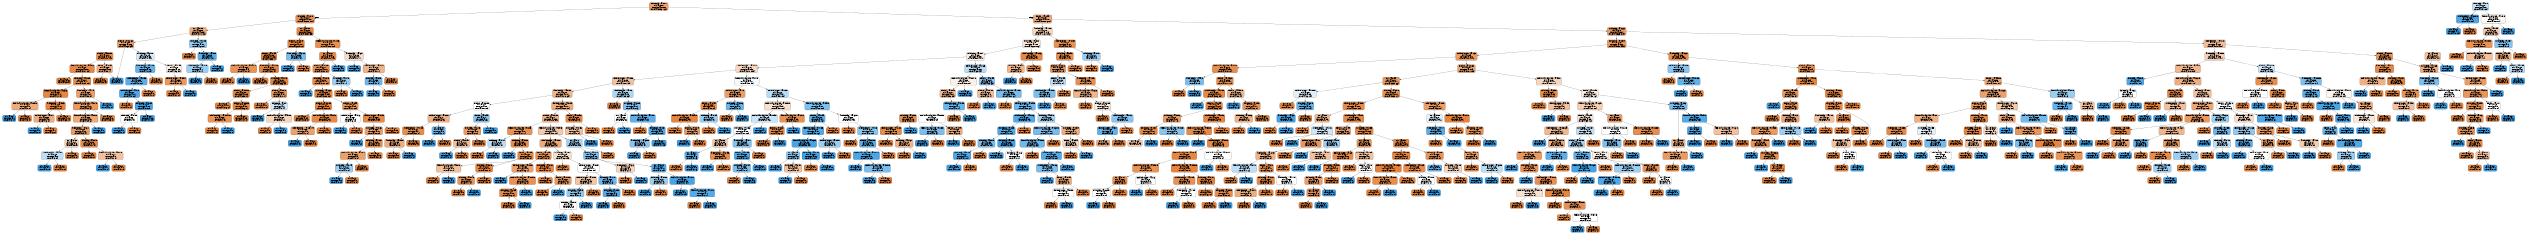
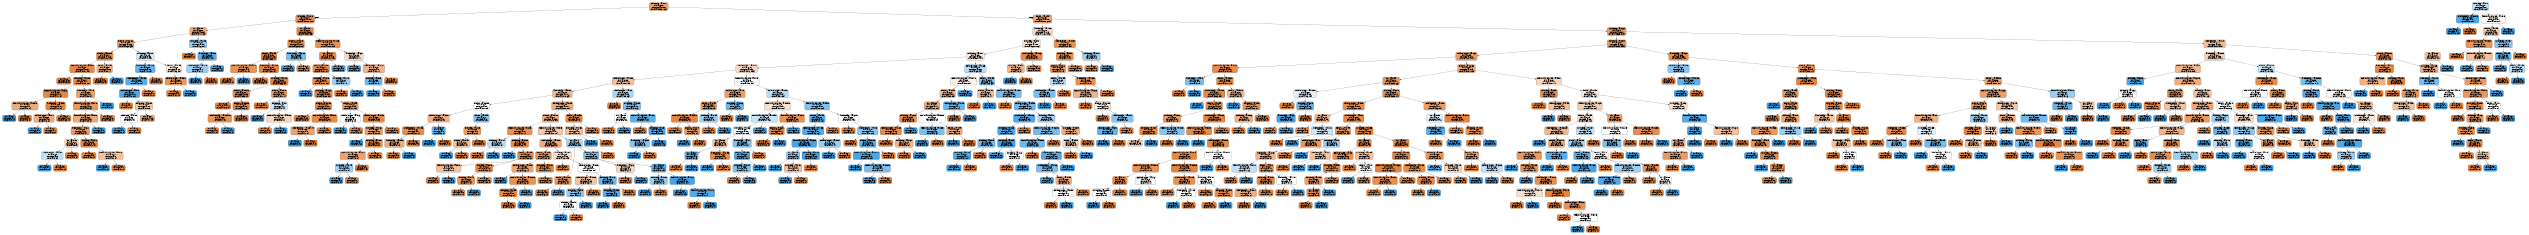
node "density <= 0.99 citric = 0.02 samples = 405 value = [638, 7]": label "density <= 0.99 citric = 0.02 samples = 405 value = [638, 7]" -> "density <= 0.99 gini = 0.02 samples = 405 value = [638, 7]"
node "density <= 0.99 gini = 0.32 samples = 8 value = [2, 8]": fillcolor #efb388 -> #6ab6ec
edge "alcohol <= 11.62 gini = 0.33 samples = 206 value = [268, 69]" -> "gini = 0.0 samples = 2 value = [0, 7]": now "alcohol <= 11.62 gini = 0.33 samples = 206 value = [268, 69]" -> "alcohol <= 11.25 gini = 0.14 samples = 148 value = [228, 18]"
node "citric acid <= 0.03 gini = 0.09 samples = 13 value = [1, 20]": fillcolor #43a2e6 -> #f3c5a4
node "gini = 0.0 chlorides = 6 value = [6, 0]": label "gini = 0.0 chlorides = 6 value = [6, 0]" -> "gini = 0.0 samples = 6 value = [6, 0]"
node "pH <= 3.23 gini = 0.37 samples = 27 value = [34, 11]": added
node "sulphates <= 0.36 gini = 0.37 samples = 20 value = [8, 25]": fillcolor #78bced -> #f8e0ce
node "gini = 0.0 samples = 11 value = [0, 19]": fillcolor #399de5 -> #eda774
node "sulphates <= 0.41 gini = 0.14 samples = 40 value = [62, 5]": fillcolor #e78b49 -> #9ccef2
edge "chlorides <= 34.5 gini = 0.08 samples = 37 value = [49, 2]" -> "gini = 0.0 samples = 8 value = [14, 0]": now "chlorides <= 34.5 gini = 0.08 samples = 37 value = [49, 2]" -> "fixed acidity <= 7.85 gini = 0.44 samples = 2 value = [2, 1]"
edge "sulphates <= 0.36 gini = 0.37 samples = 20 value = [8, 25]" -> "pH <= 3.12 gini = 0.41 samples = 5 value = [5, 2]": now "pH <= 3.0 gini = 0.08 samples = 12 value = [1, 22]" -> "pH <= 3.12 gini = 0.41 samples = 5 value = [5, 2]"
node "gini = 0.0 samples = 5 value = [0, 12]": removed
node "citric acid <= 0.37 gini = 0.07 samples = 15 value = [25, 1]": label "citric acid <= 0.37 gini = 0.07 samples = 15 value = [25, 1]" -> "citric acid <= 0.37 gini = 0.07 samples = 16 value = [25, 1]"
node "gini = 0.0 samples = 5 value = [0, 5]": fillcolor #eda978 -> #399de5
edge "citric acid <= 0.35 gini = 0.23 samples = 8 value = [13, 2]" -> "gini = 0.0 samples = 5 value = [10, 0]": reversed
node "gini = 0.0 samples = 25 value = [0, 37]": removed
edge "sulphates <= 0.42 gini = 0.07 samples = 17 value = [27, 1]" -> "alcohol <= 11.85 gini = 0.24 samples = 6 value = [6, 1]": now "pH <= 3.4 gini = 0.45 samples = 21 value = [12, 23]" -> "alcohol <= 11.85 gini = 0.24 samples = 6 value = [6, 1]"
edge "chlorides <= 39.5 gini = 0.1 samples = 29 value = [37, 2]" -> "citric acid <= 0.38 gini = 0.3 samples = 9 value = [9, 2]": reversed
node "sulphates <= 0.57 gini = 0.03 samples = 46 value = [75, 1]": fillcolor #e5833c -> #ffffff
node "chlorides <= 41.5 gini = 0.5 samples = 2 value = [1, 1]": fillcolor #ffffff -> #e78945
edge "gini = 0.0 samples = 11 value = [16, 0]" -> "citric acid <= 0.39 gini = 0.11 samples = 12 value = [16, 1]": reversed
